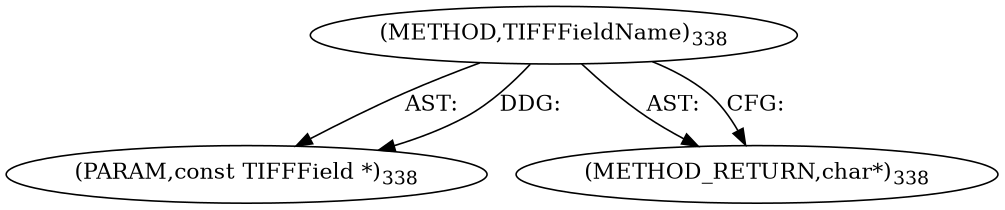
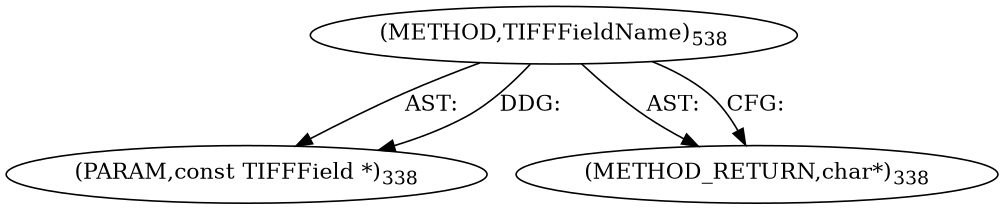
node "(METHOD,TIFFFieldName)": text "338" -> "538"
